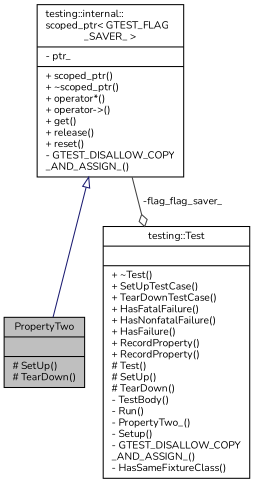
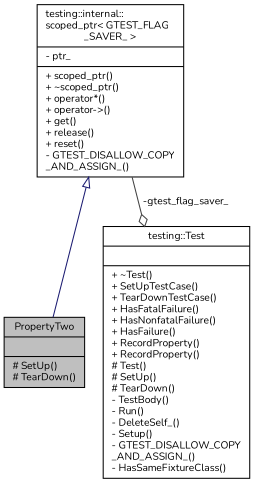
edge "testing::internal::" -> "testing::Test": label " -flag_flag_saver_" -> " -gtest_flag_saver_"
node "testing::Test": text "- PropertyTwo_()" -> "- DeleteSelf_()"
